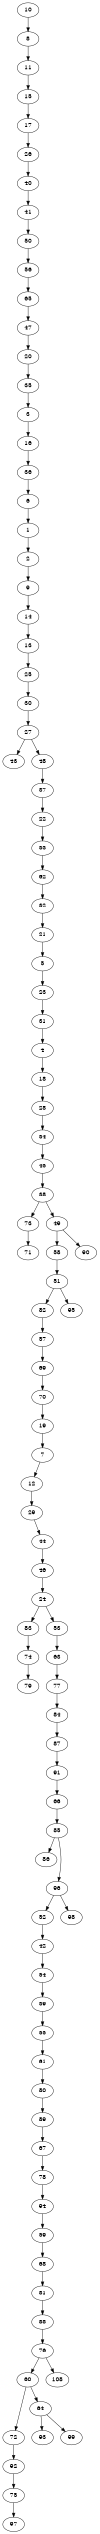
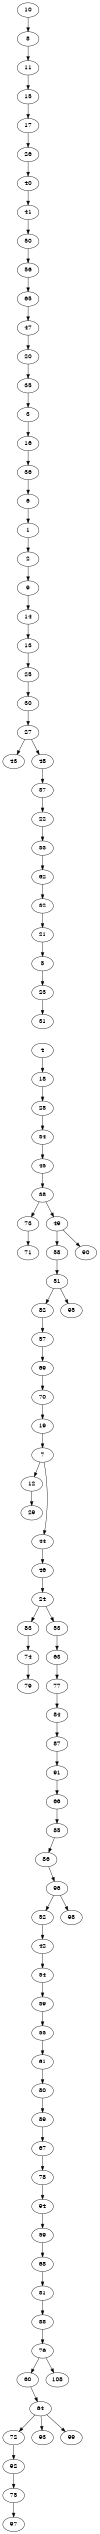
edge "31" -> "4": removed
edge "29" -> "44": now "7" -> "44"
edge "85" -> "96": now "86" -> "96"
edge "60" -> "72": now "64" -> "72"
